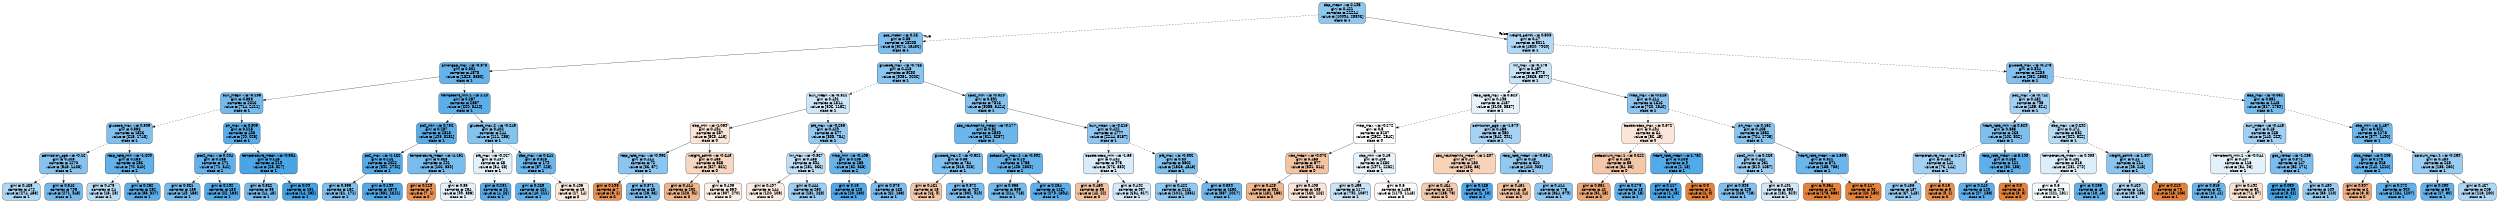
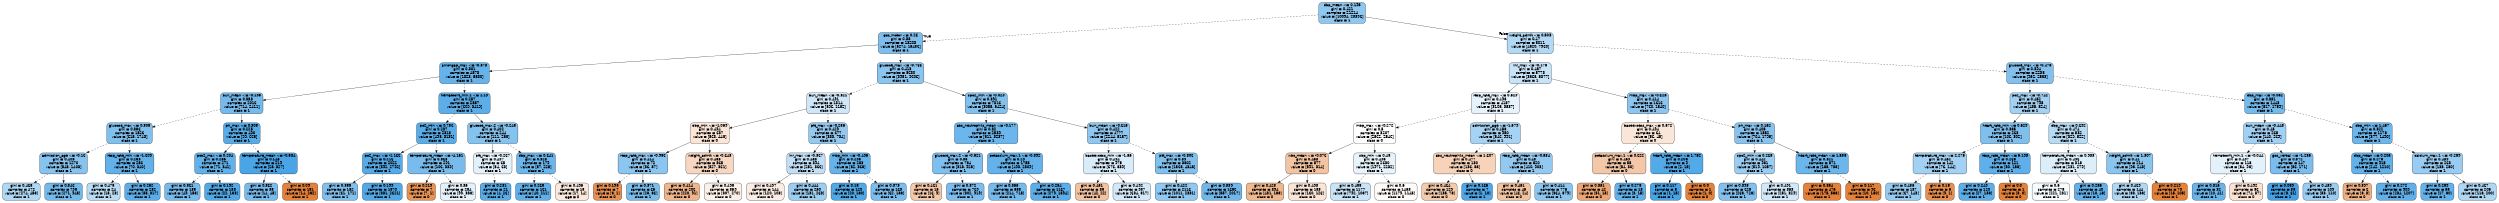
node "gini = 0.09 samples = 181 value = [14, 282] class = 1": fillcolor #43a2e6 -> #e58139
node "gini = 0.450 samples = 38 value = [42, 22] class = 0": label "gini = 0.450 samples = 38 value = [42, 22] class = 0" -> "gini = 0.451 samples = 38 value = [42, 22] class = 0"
node "gini = 0.464 samples = 123 value = [135, 78] class = 0": label "gini = 0.464 samples = 123 value = [135, 78] class = 0" -> "gini = 0.464 samples = 129 value = [135, 78] class = 0"
